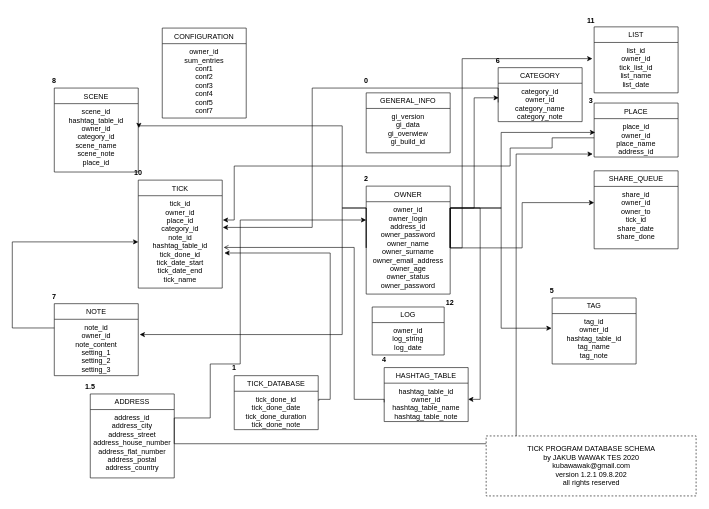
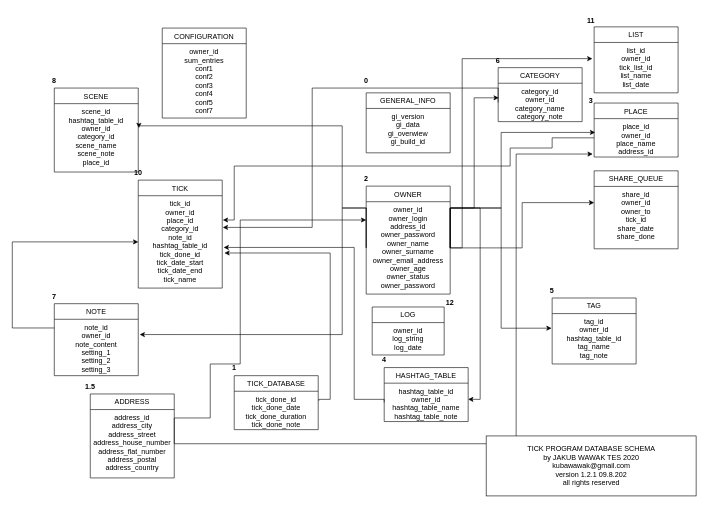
edge "hashtag_table_id owner_id hashtag_table_name hashtag_table_note" -> "tick_id owner_id place_id category_id note_id hashtag_table_id tick_done_id tick_date_start tick_date_end tick_name": arrowhead open -> classic
node "TICK PROGRAM DATABASE SCHEMA by JAKUB WAWAK TES 2020 kubawawak@gmail.com version 1.2.1 09.8.202 all rights reserved": style dashed -> solid
